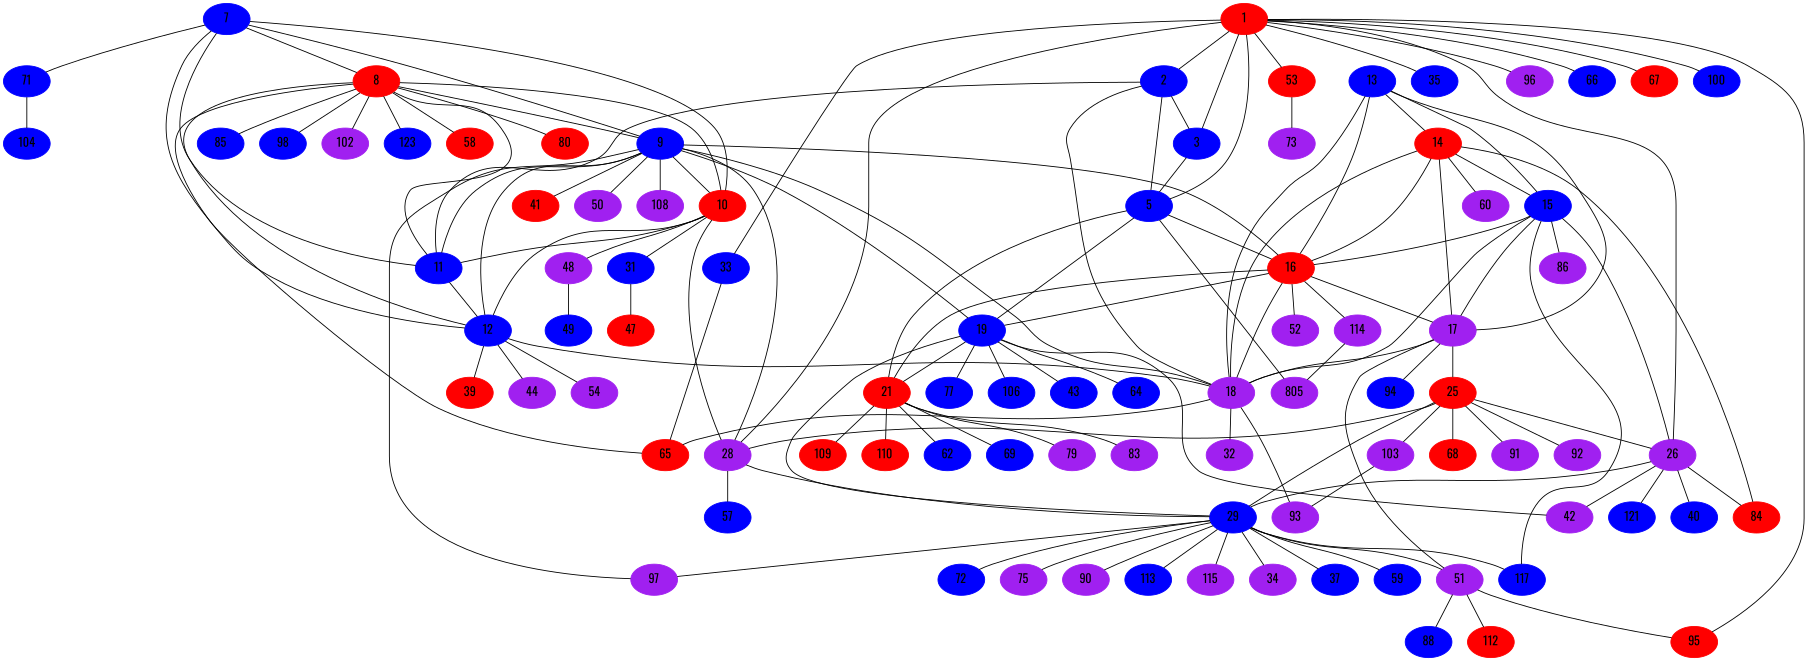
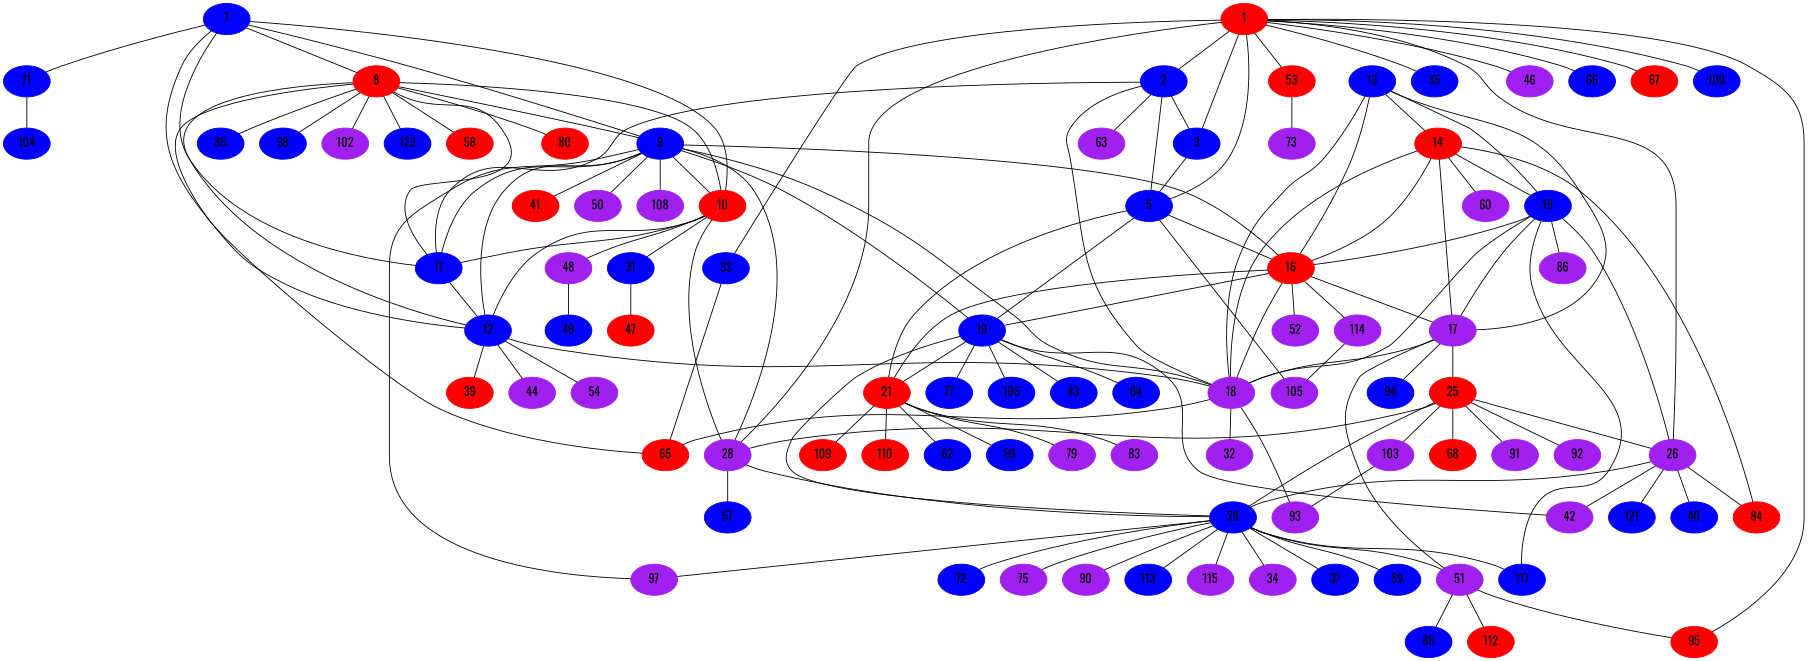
node "96": label "96" -> "46"
node "63": added
node "805": label "805" -> "105"
